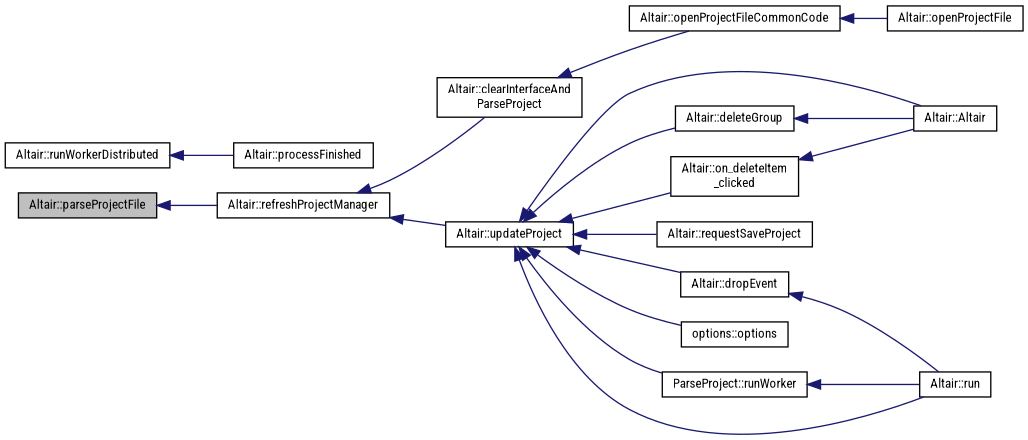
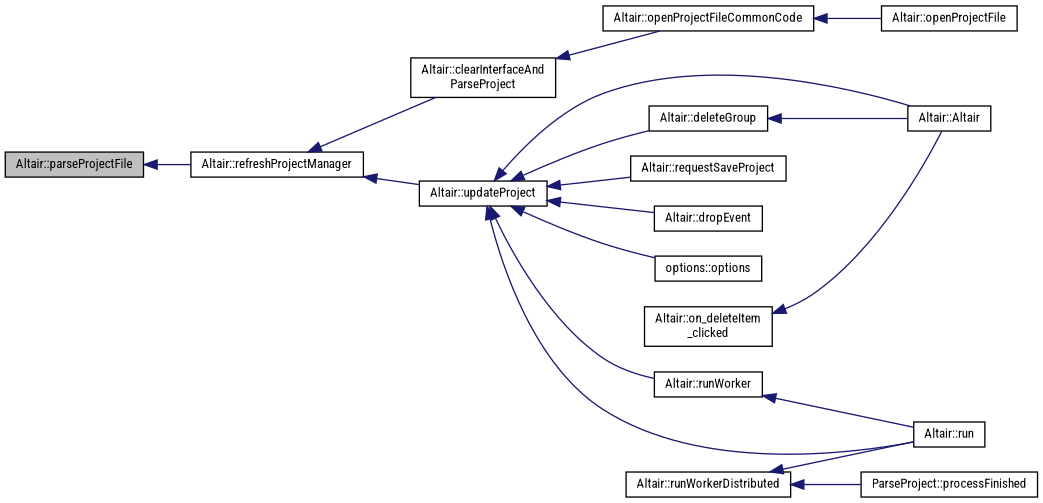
node "Altair::processFinished": label "Altair::processFinished" -> "ParseProject::processFinished"
edge "Altair::on_deleteItem _clicked" -> "Altair::updateProject": removed
edge "Altair::run" -> "Altair::dropEvent": now "Altair::run" -> "Altair::runWorkerDistributed"
node "ParseProject::runWorker": label "ParseProject::runWorker" -> "Altair::runWorker"
